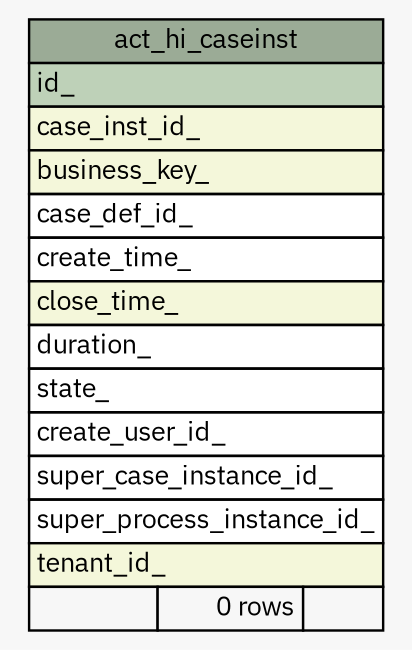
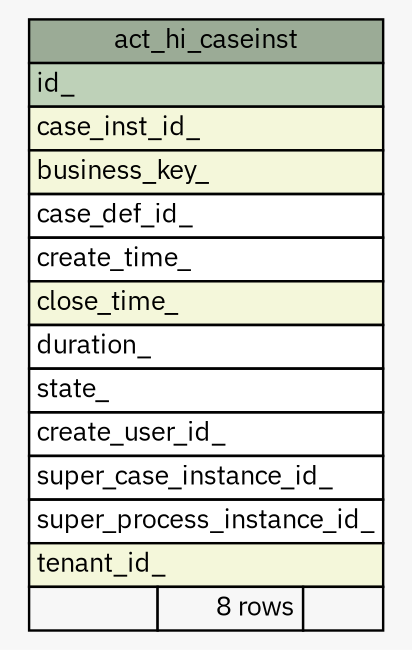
node "act_hi_caseinst": text "0 rows" -> "8 rows"
